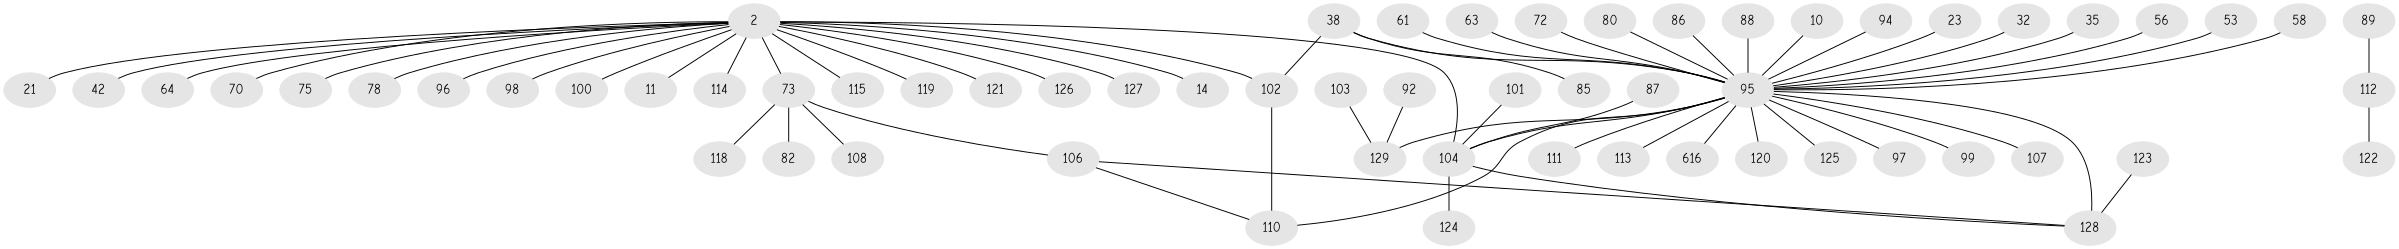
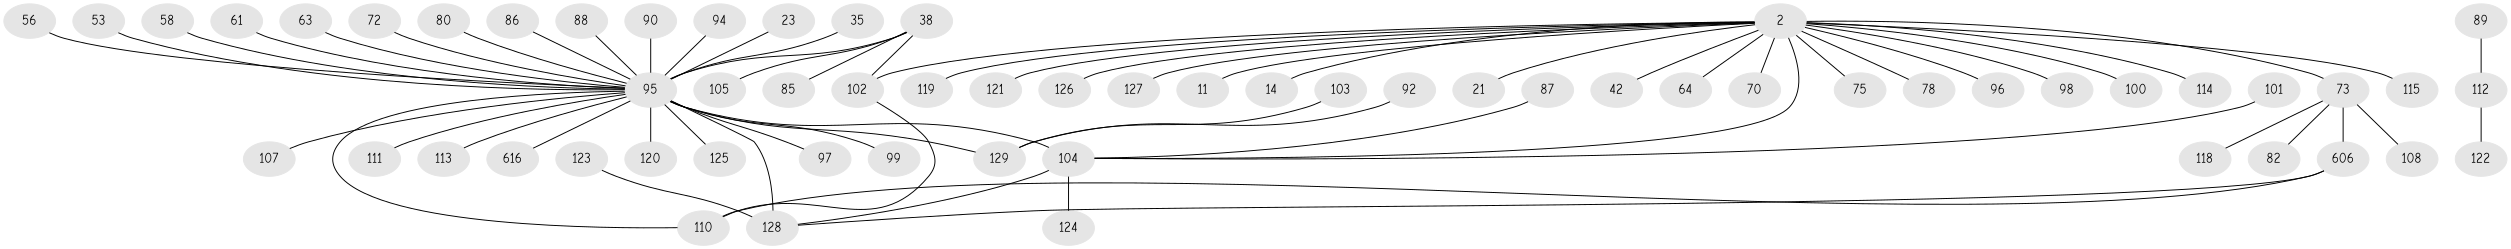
node "10": label "10" -> "90"
node "32": removed
node "105": added
node "106": label "106" -> "606"
